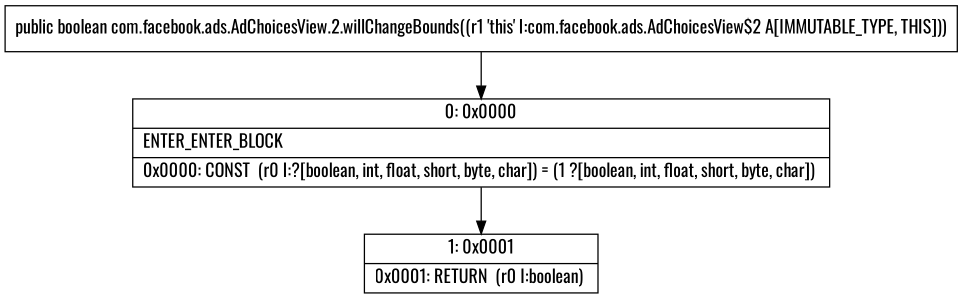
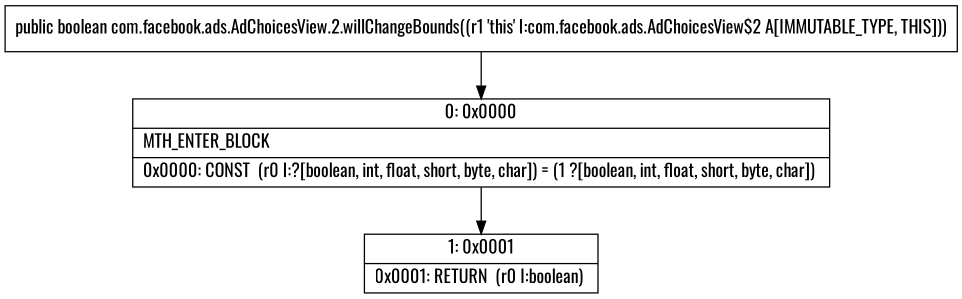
node "0: 0x0000": text "ENTER_ENTER_BLOCK" -> "MTH_ENTER_BLOCK"
